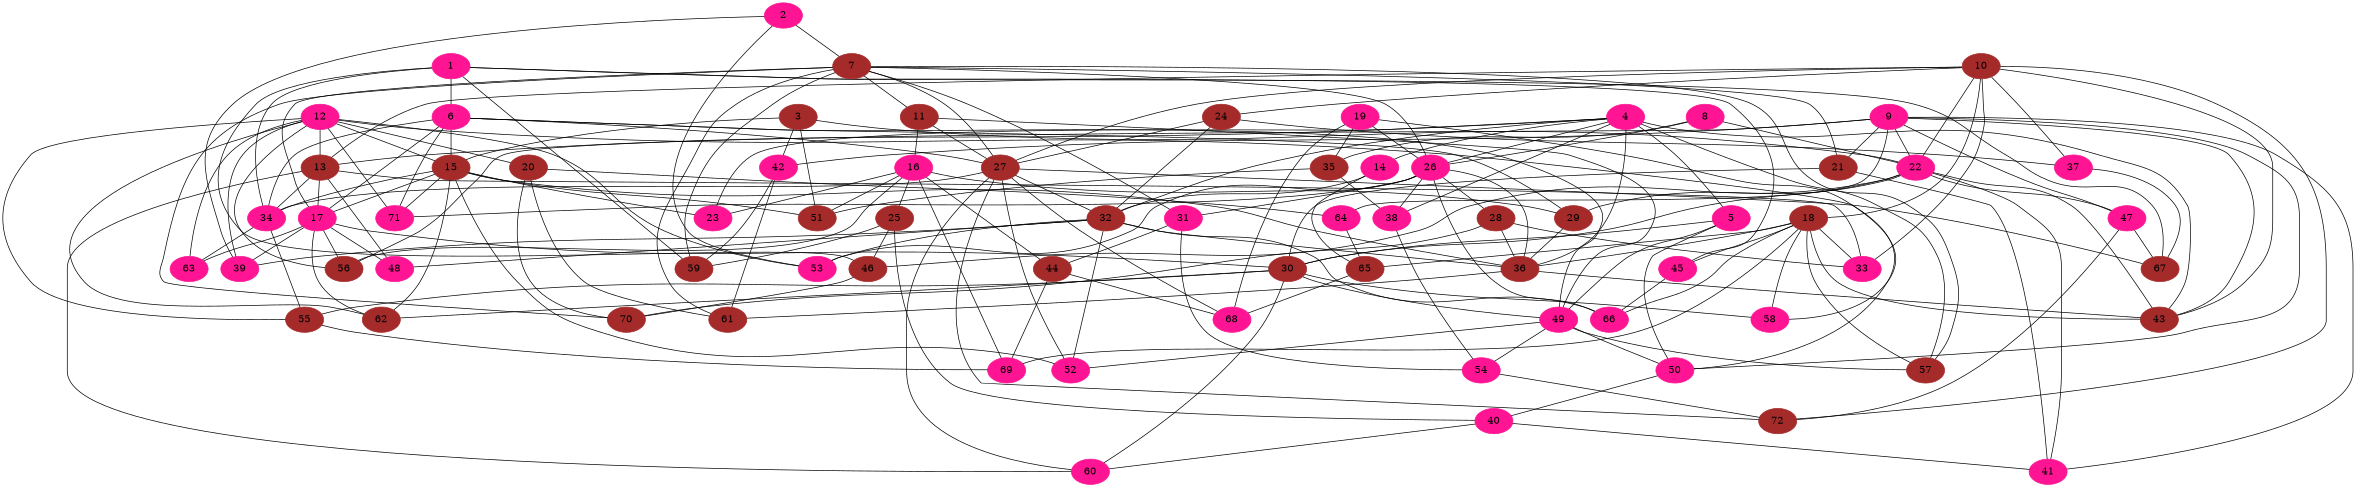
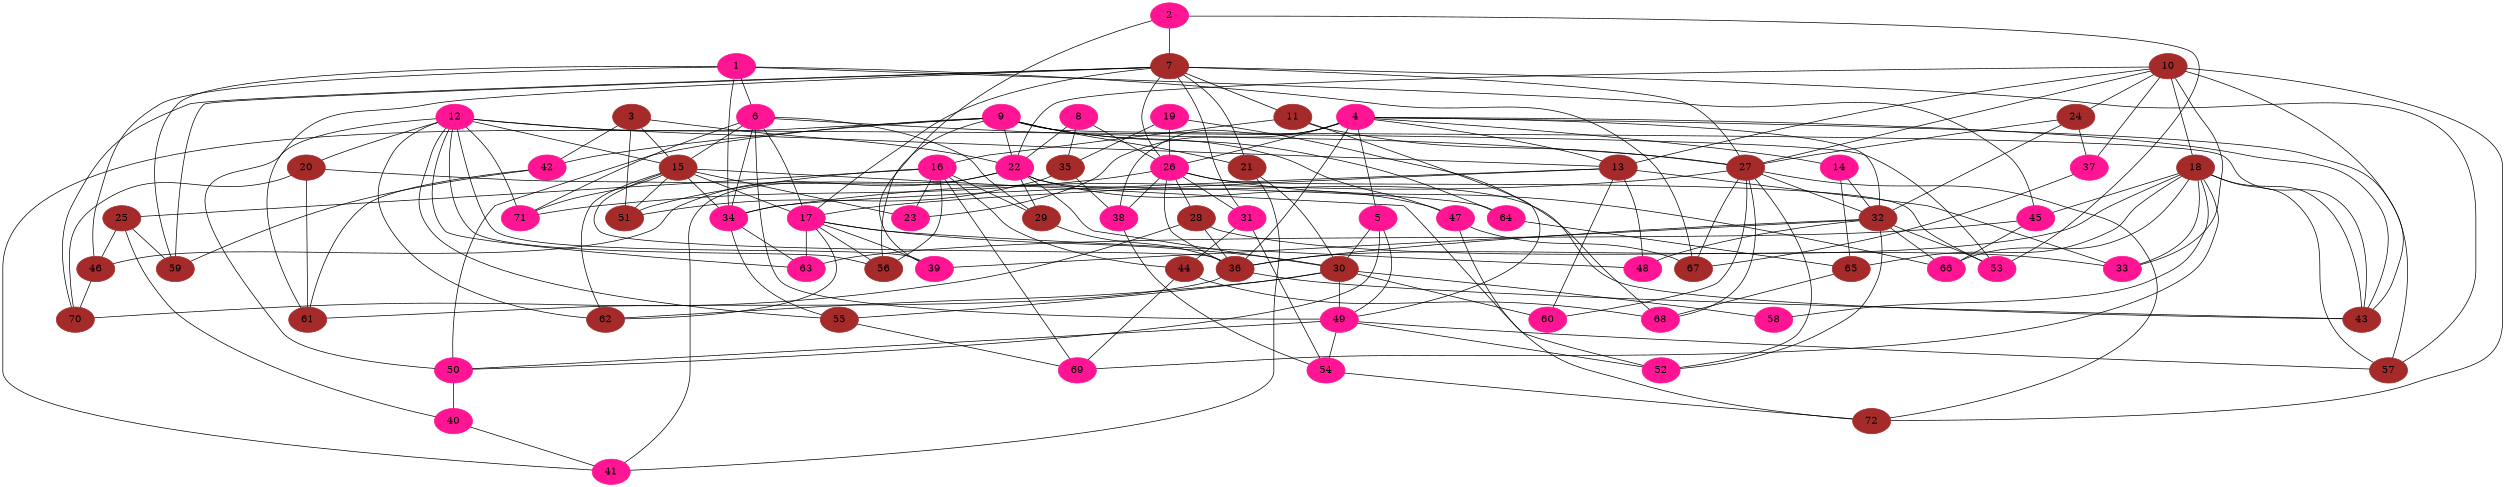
edge "19" -- "58": removed
edge "45" -- "63": added
edge "40" -- "60": removed
